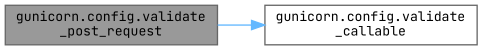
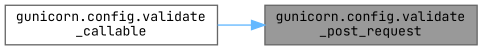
edge "gunicorn.config.validate _post_request" -> "gunicorn.config.validate _callable": reversed
